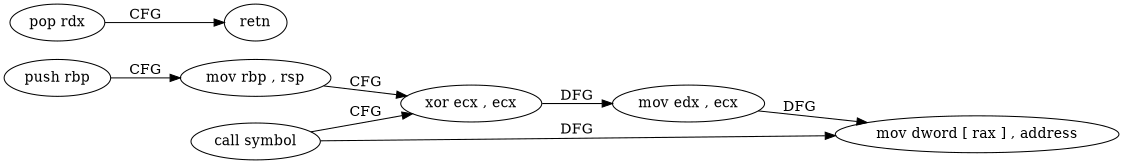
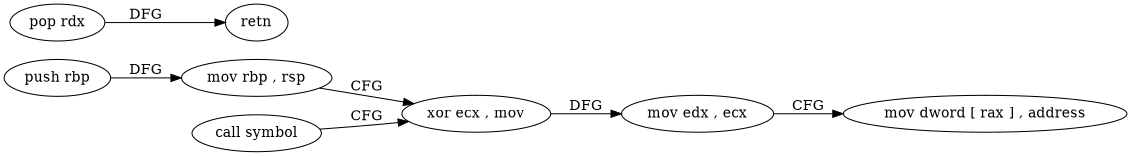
edge "pop rdx" -> "retn": label "CFG" -> "DFG"
edge "push rbp" -> "mov rbp , rsp": label "CFG" -> "DFG"
node "xor ecx , ecx": label "xor ecx , ecx" -> "xor ecx , mov"
edge "mov edx , ecx" -> "mov dword [ rax ] , address": label "DFG" -> "CFG"
edge "call symbol" -> "mov dword [ rax ] , address": removed, label "DFG"
